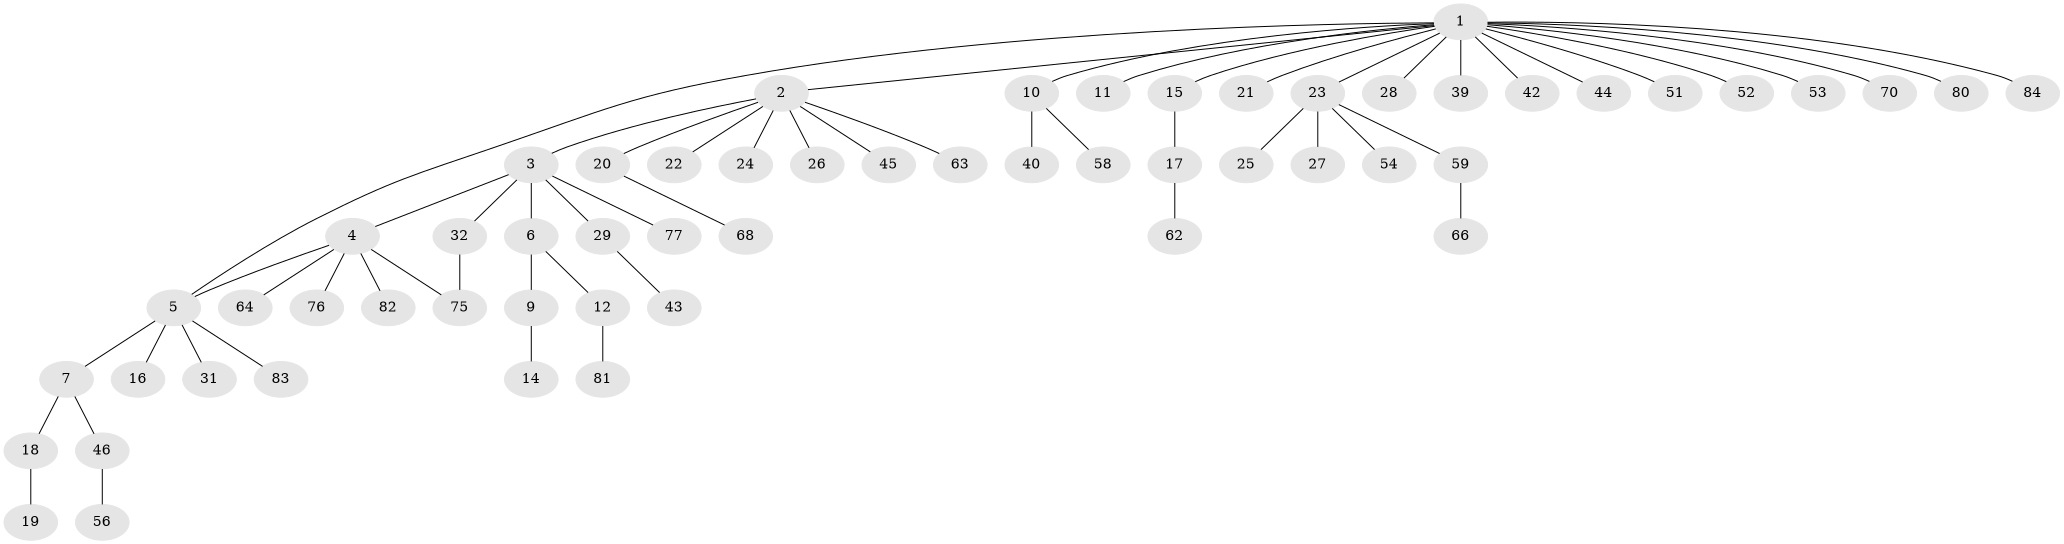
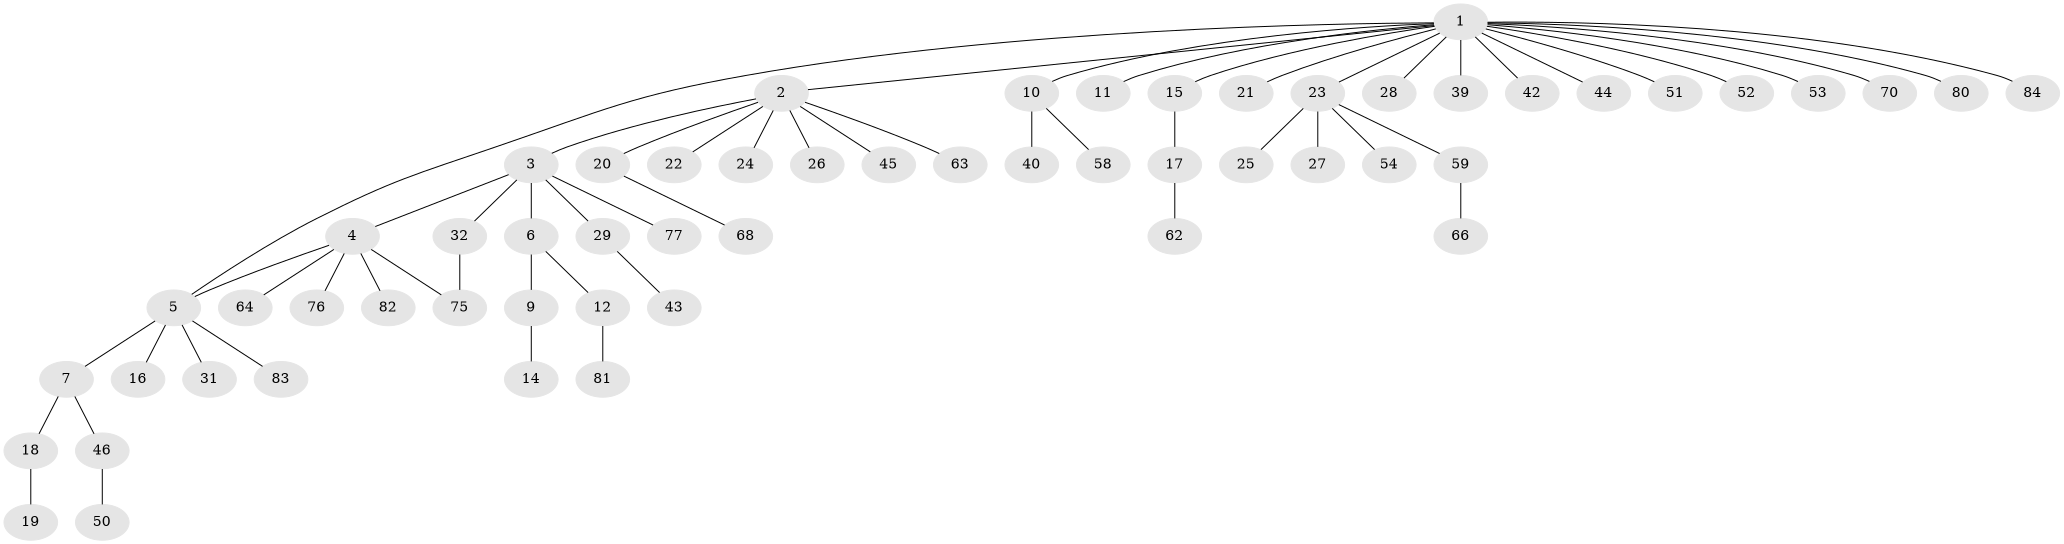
node "56": label "56" -> "50"
